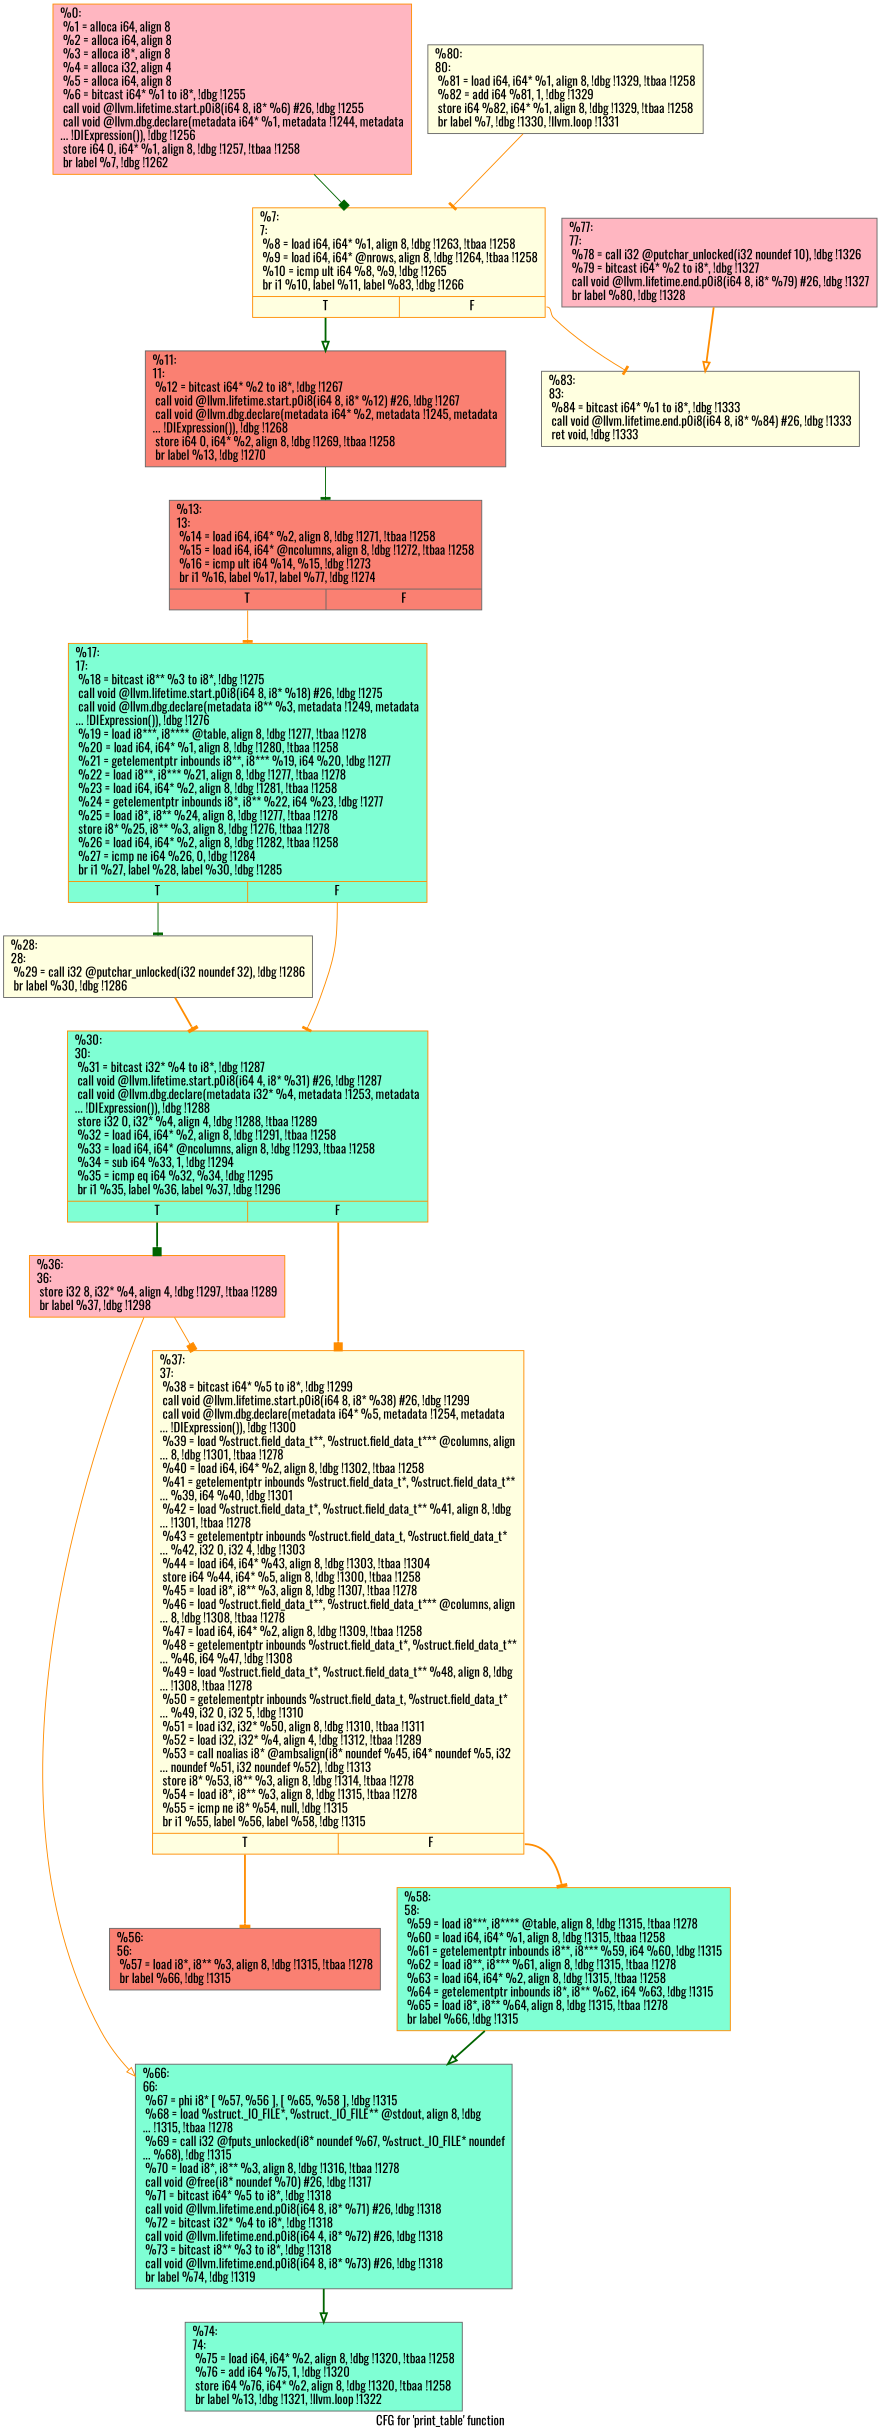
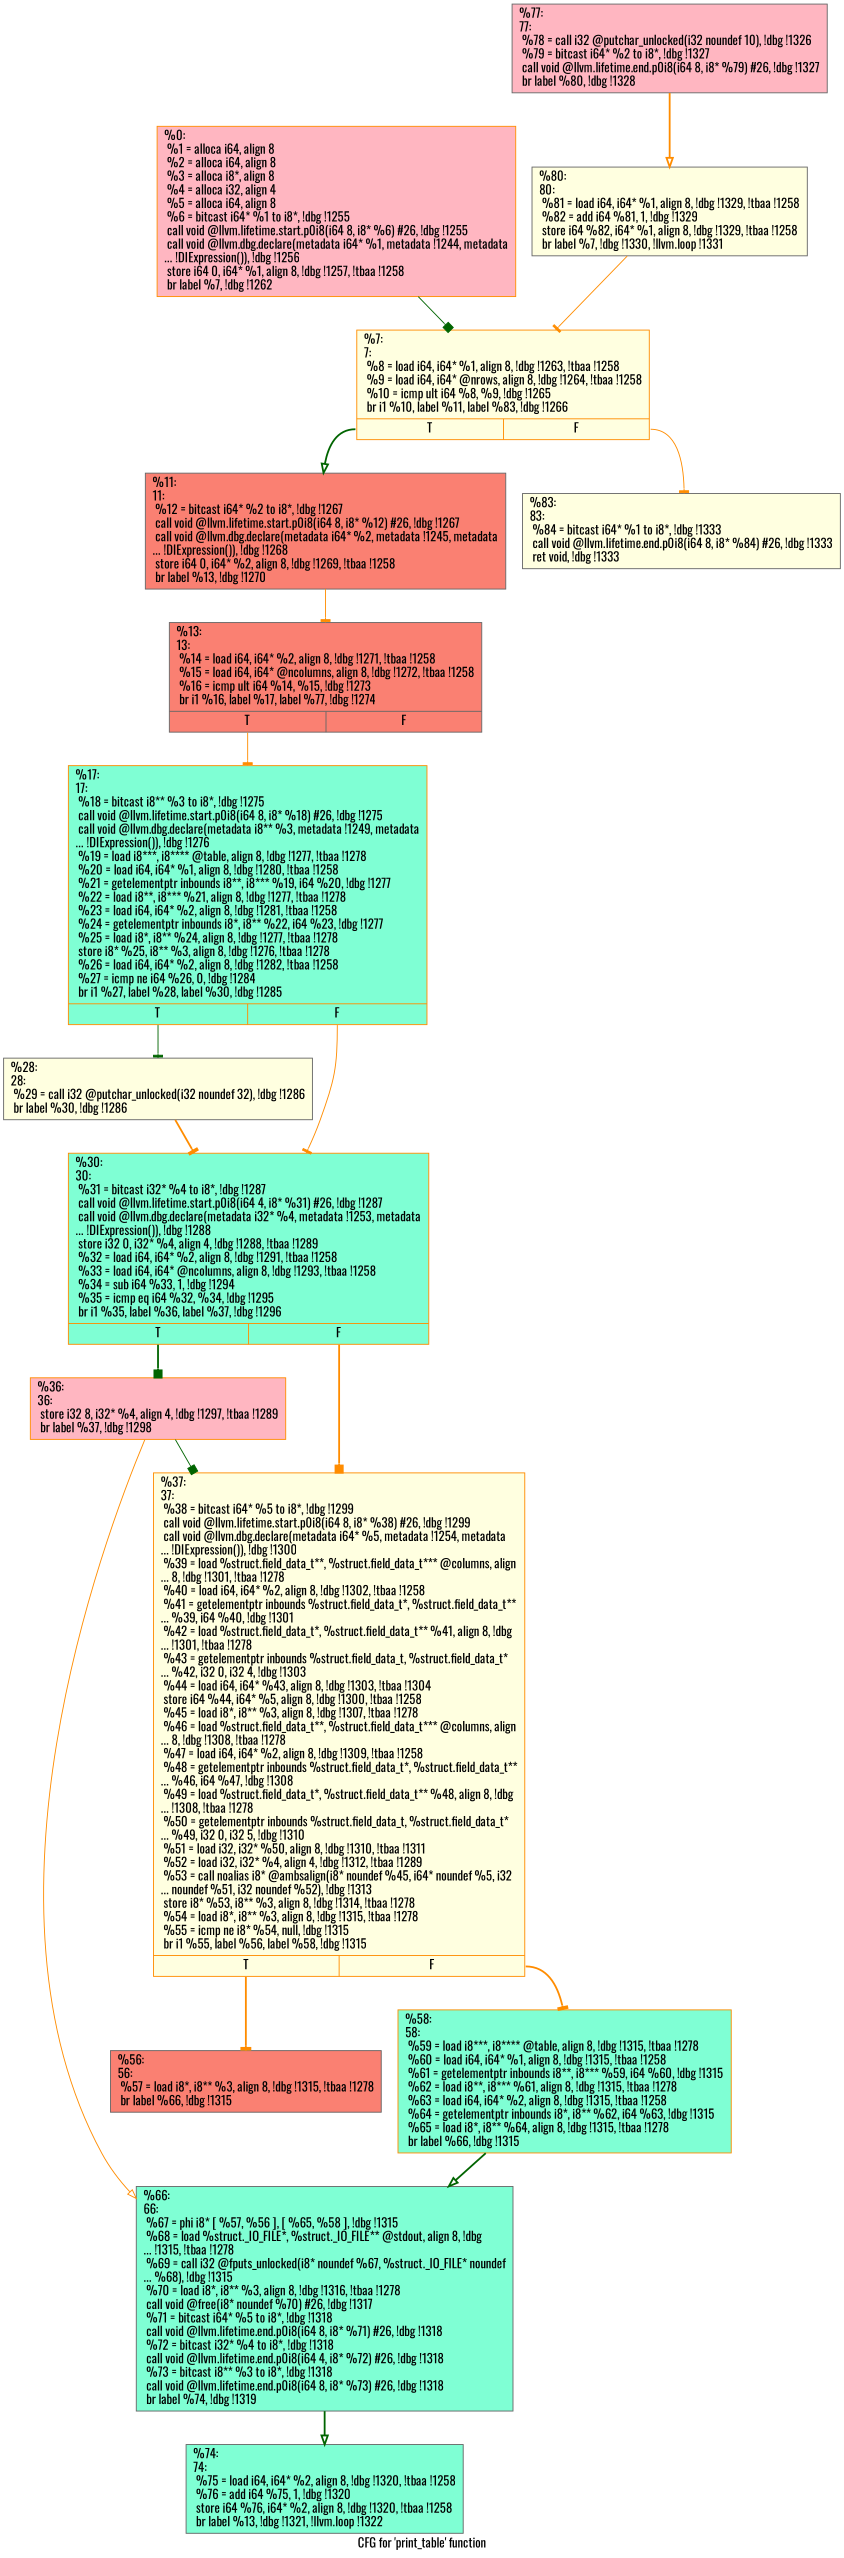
edge "%77:" -> "%83:": now "%77:" -> "%80:"
edge "%11:" -> "%13:": color darkgreen -> darkorange
edge "%36:" -> "%37:": color darkorange -> darkgreen
